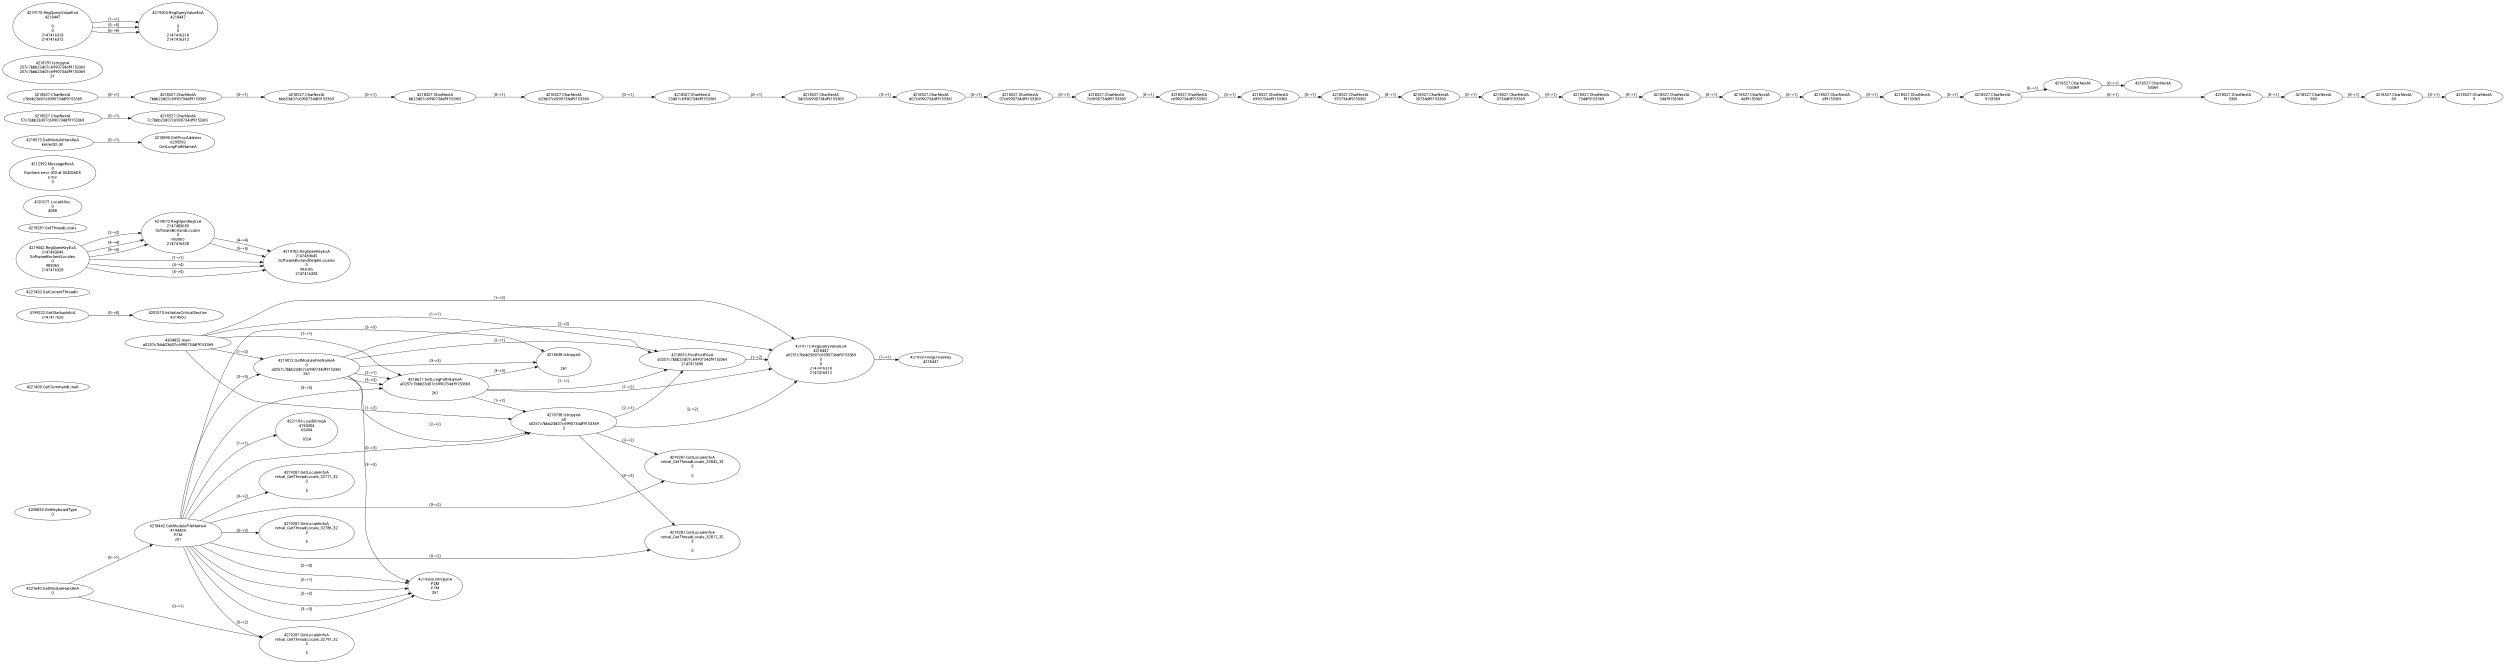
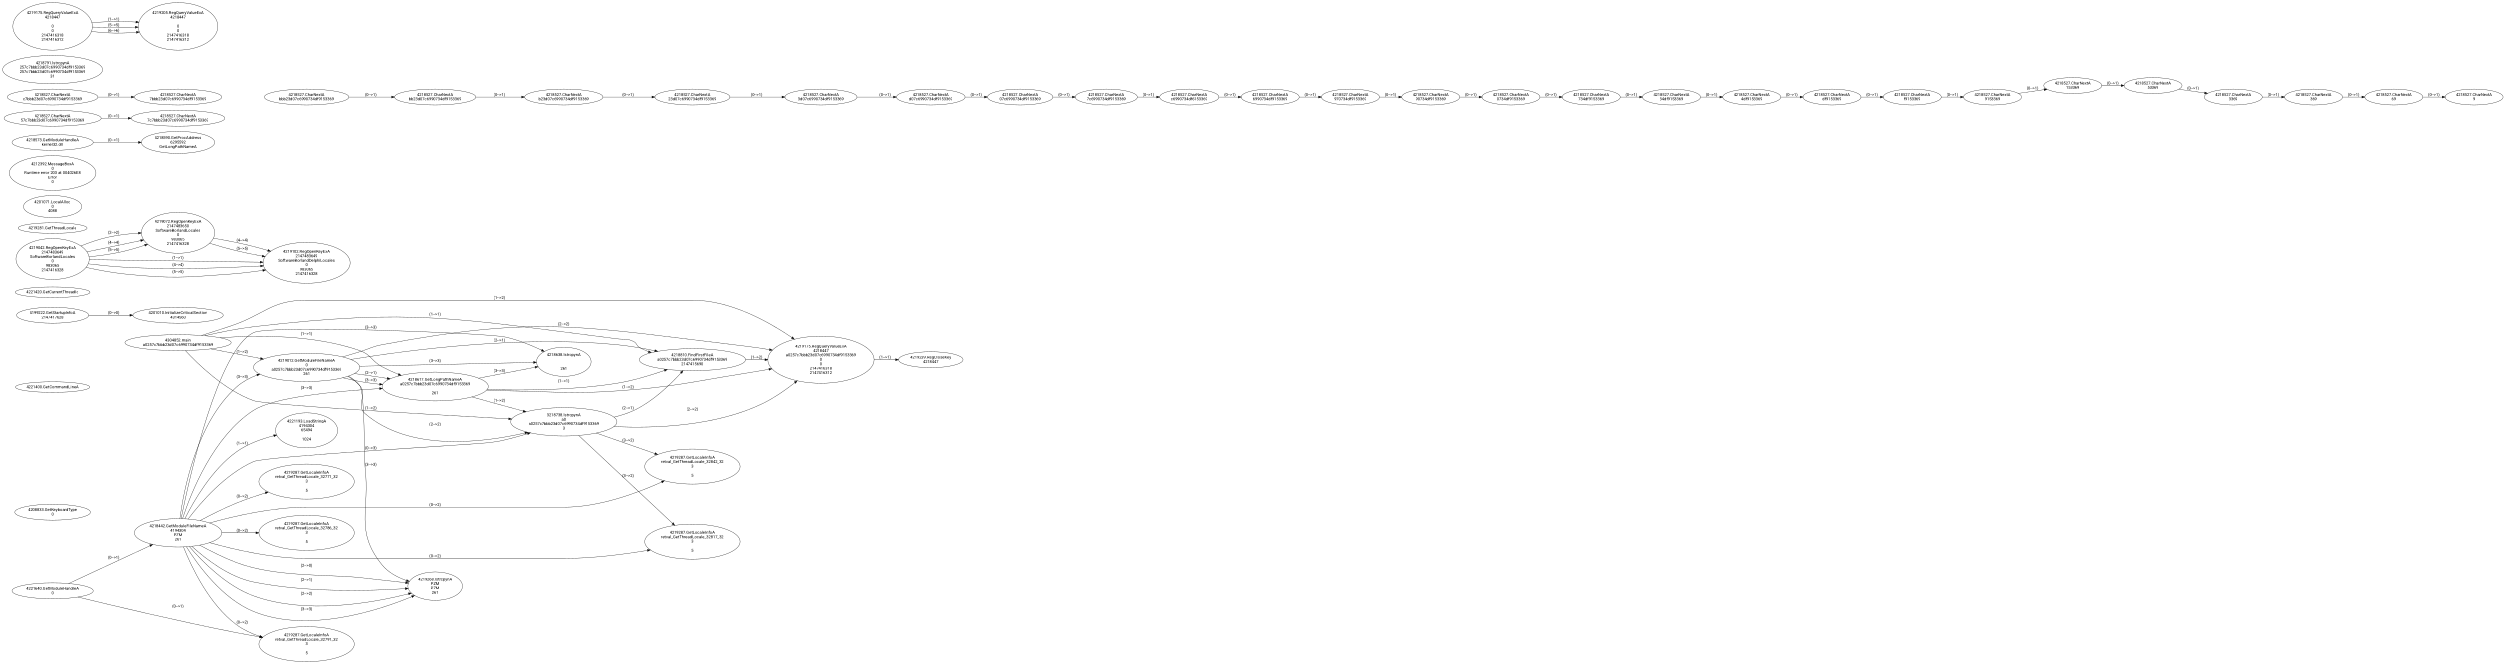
edge "4218527.CharNextA 7bbb23d07c6990734df9153369" -> "4218527.CharNextA bbb23d07c6990734df9153369": removed, label "(0-->1)"
node "4218527.CharNextA c6990734df9153369": label "4218527.CharNextA c6990734df9153369" -> "4218527.CharNextA c6990734df6153369"
edge "4218527.CharNextA 9153369" -> "4218527.CharNextA 3369": now "4218527.CharNextA 53369" -> "4218527.CharNextA 3369"
node "4218738.lstrcpynA a0 a0257c7bbb23d07c6990734df9153369 3": label "4218738.lstrcpynA a0 a0257c7bbb23d07c6990734df9153369 3" -> "3218738.lstrcpynA a0 a0257c7bbb23d07c6990734df9153369 3"
